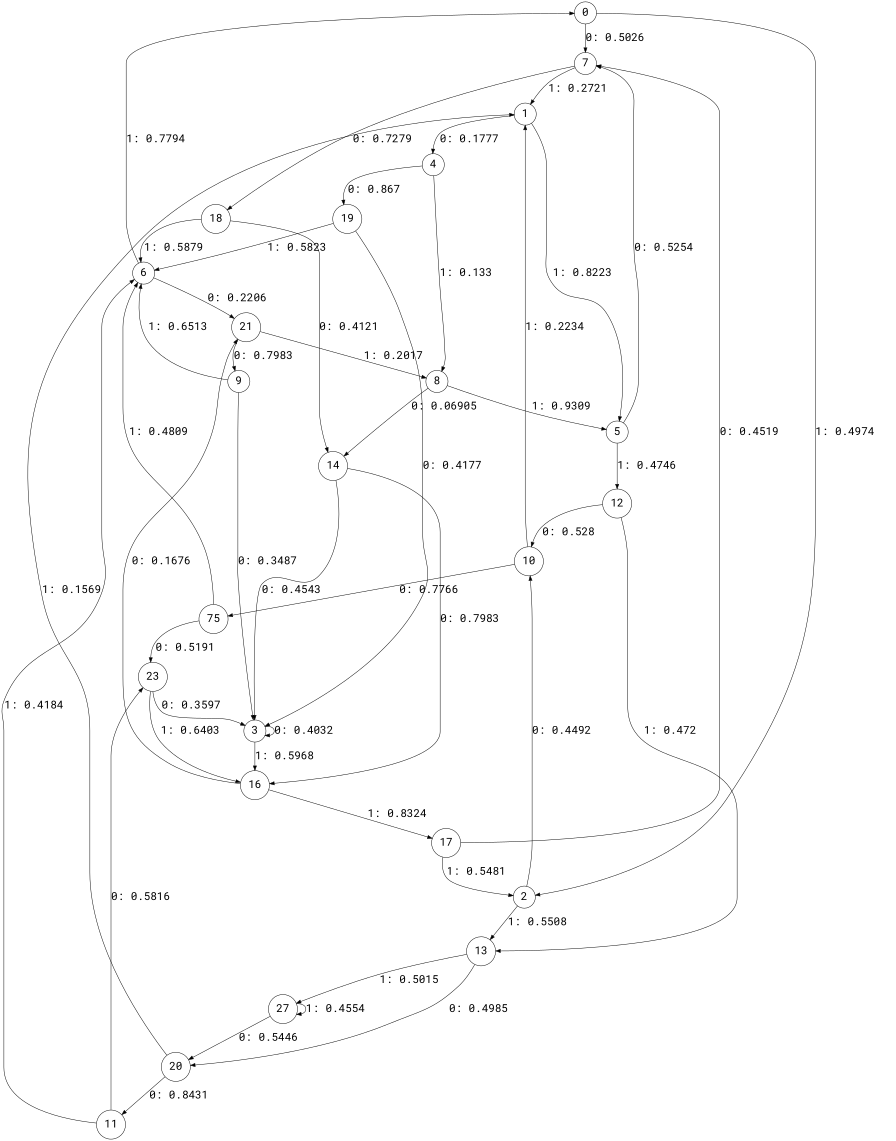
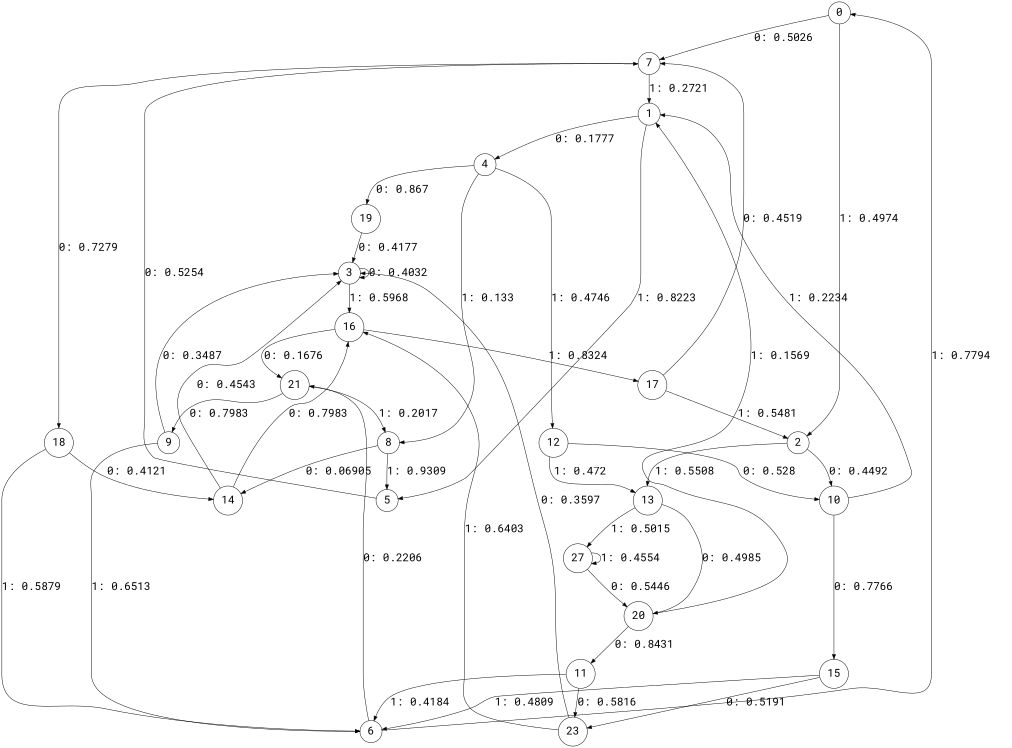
edge "19" -> "6": removed, label "1: 0.5823"
edge "5" -> "12": now "4" -> "12"
node "75": label "75" -> "15"
